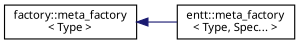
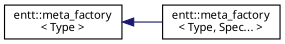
node "factory::meta_factory < Type >": label "factory::meta_factory < Type >" -> "entt::meta_factory < Type >"
